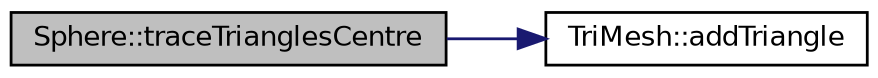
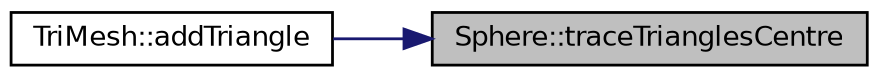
edge "Sphere::traceTrianglesCentre" -> "TriMesh::addTriangle": reversed
